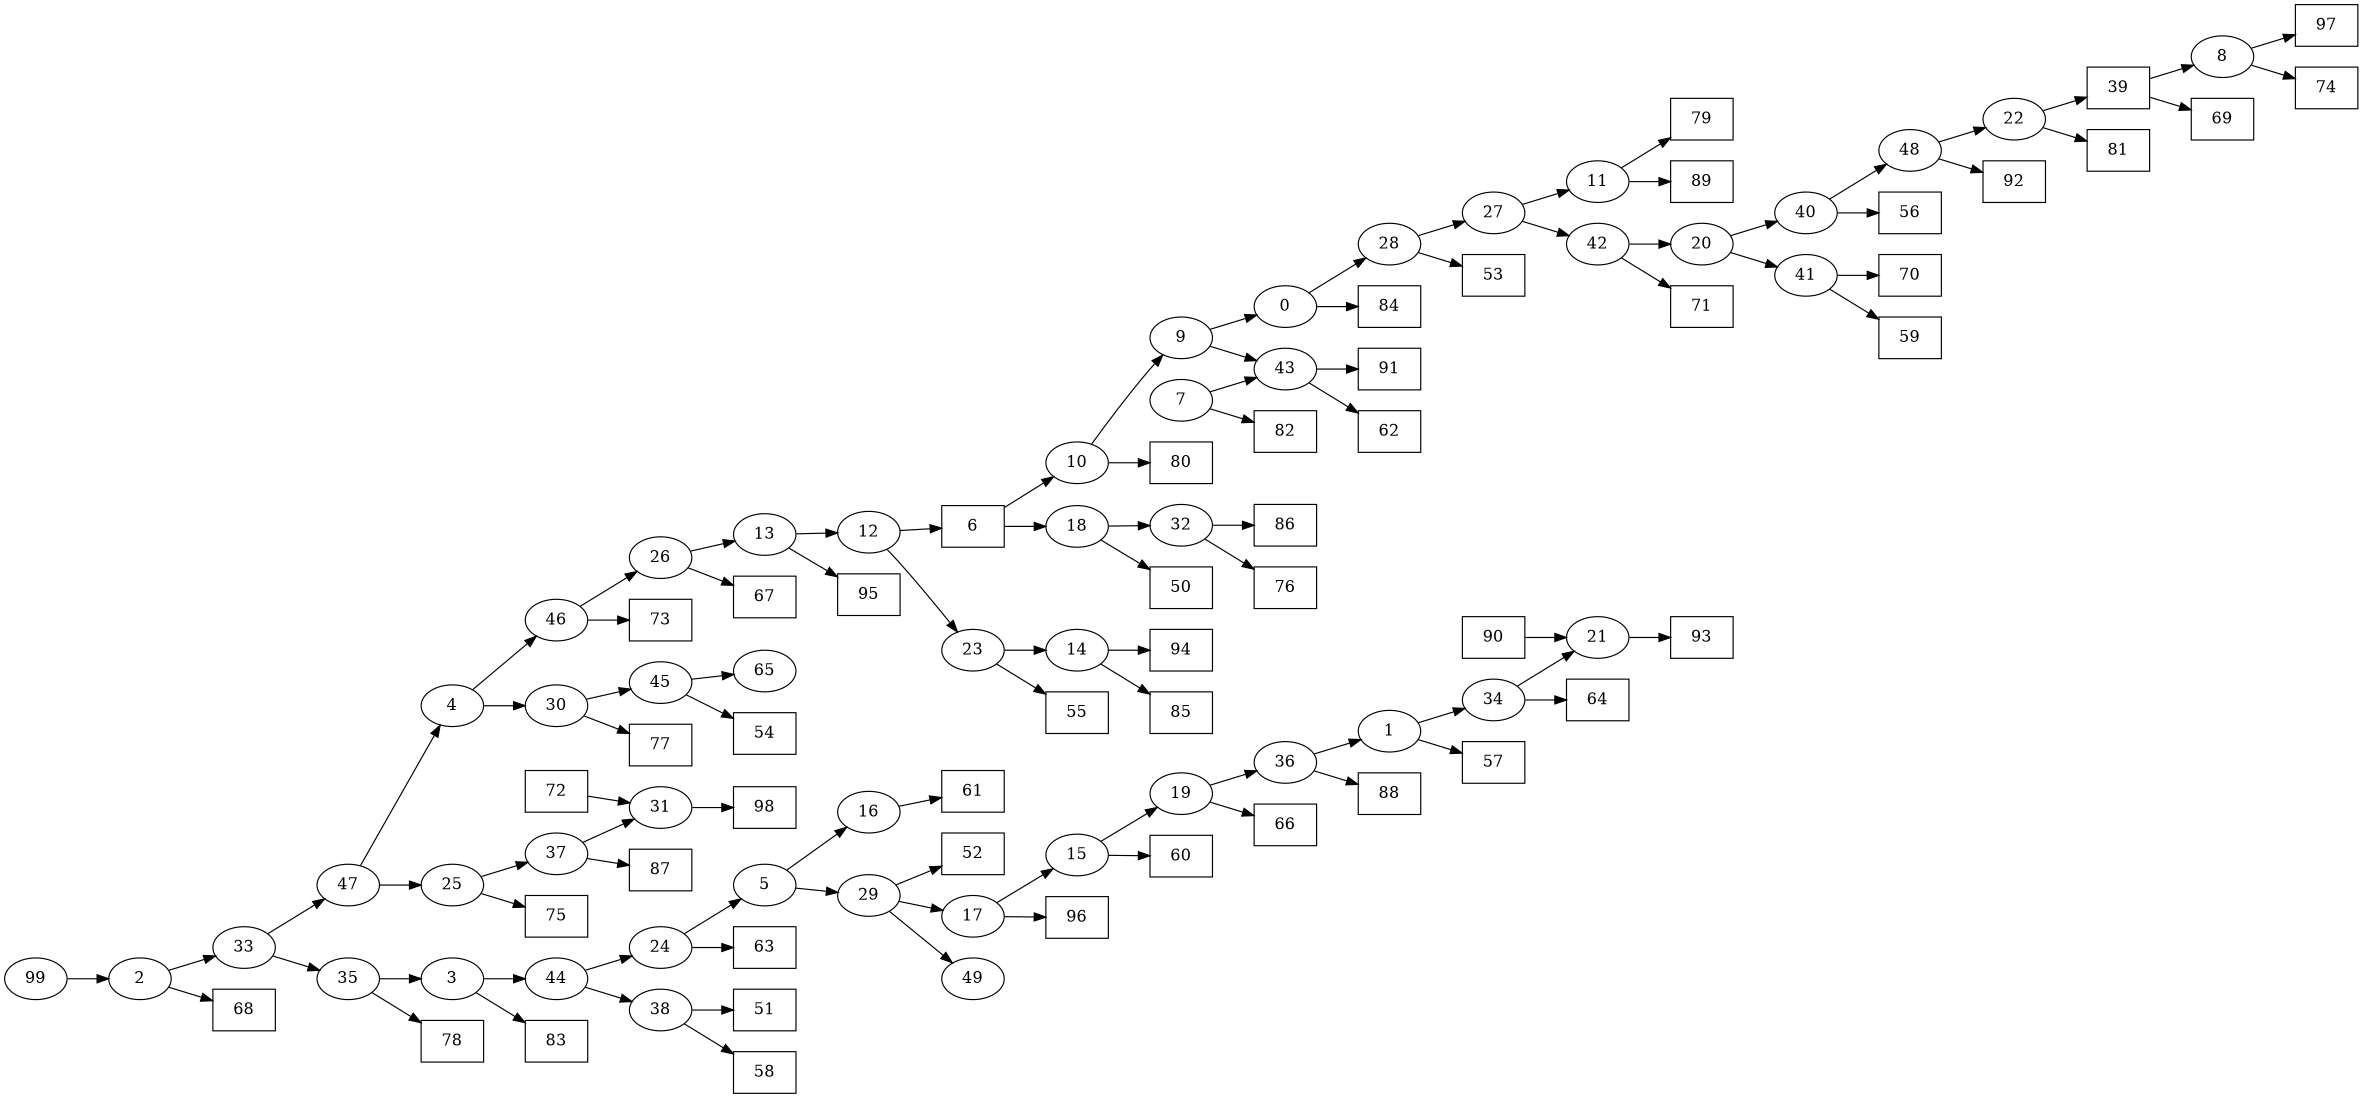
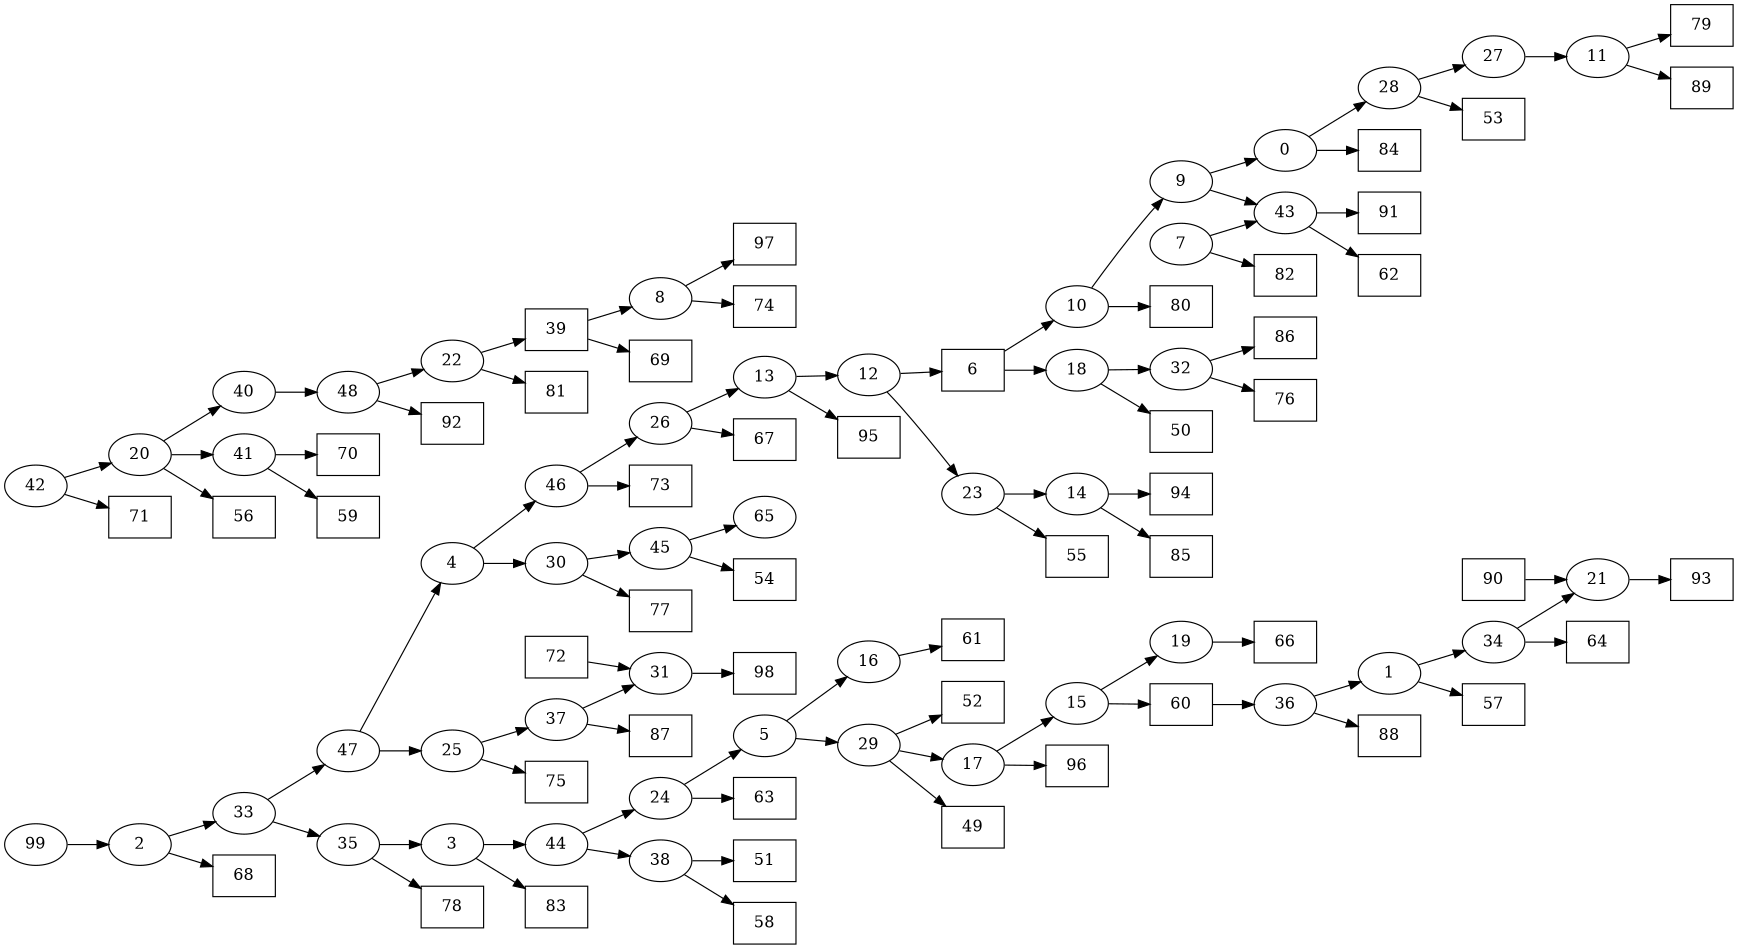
edge "40" -> "56": now "20" -> "56"
edge "27" -> "42": removed
edge "19" -> "36": now "60" -> "36"
node "49": shape ellipse -> box
